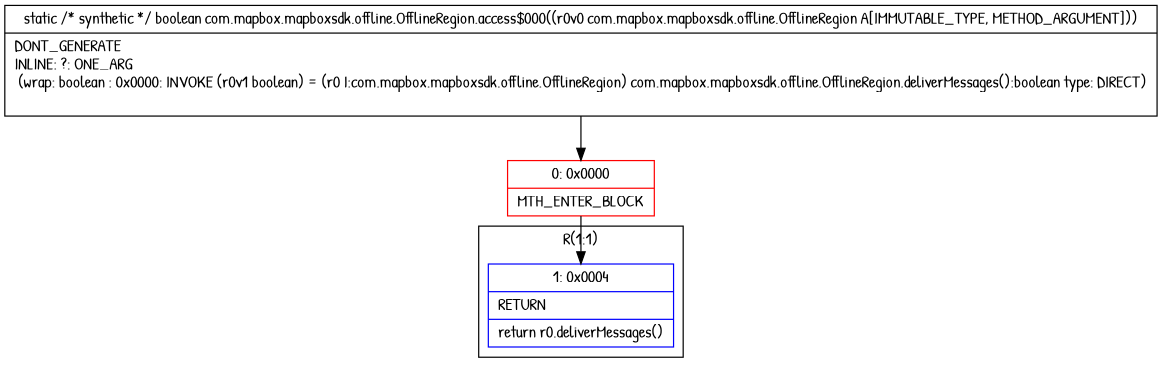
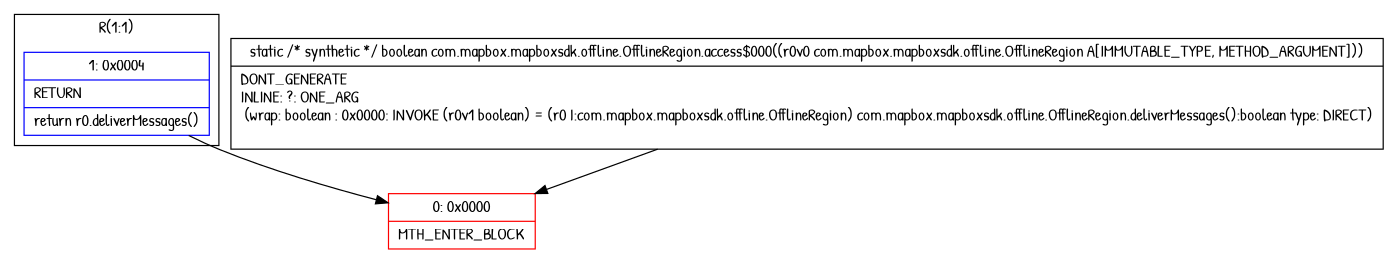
edge "0: 0x0000" -> "1: 0x0004": reversed
